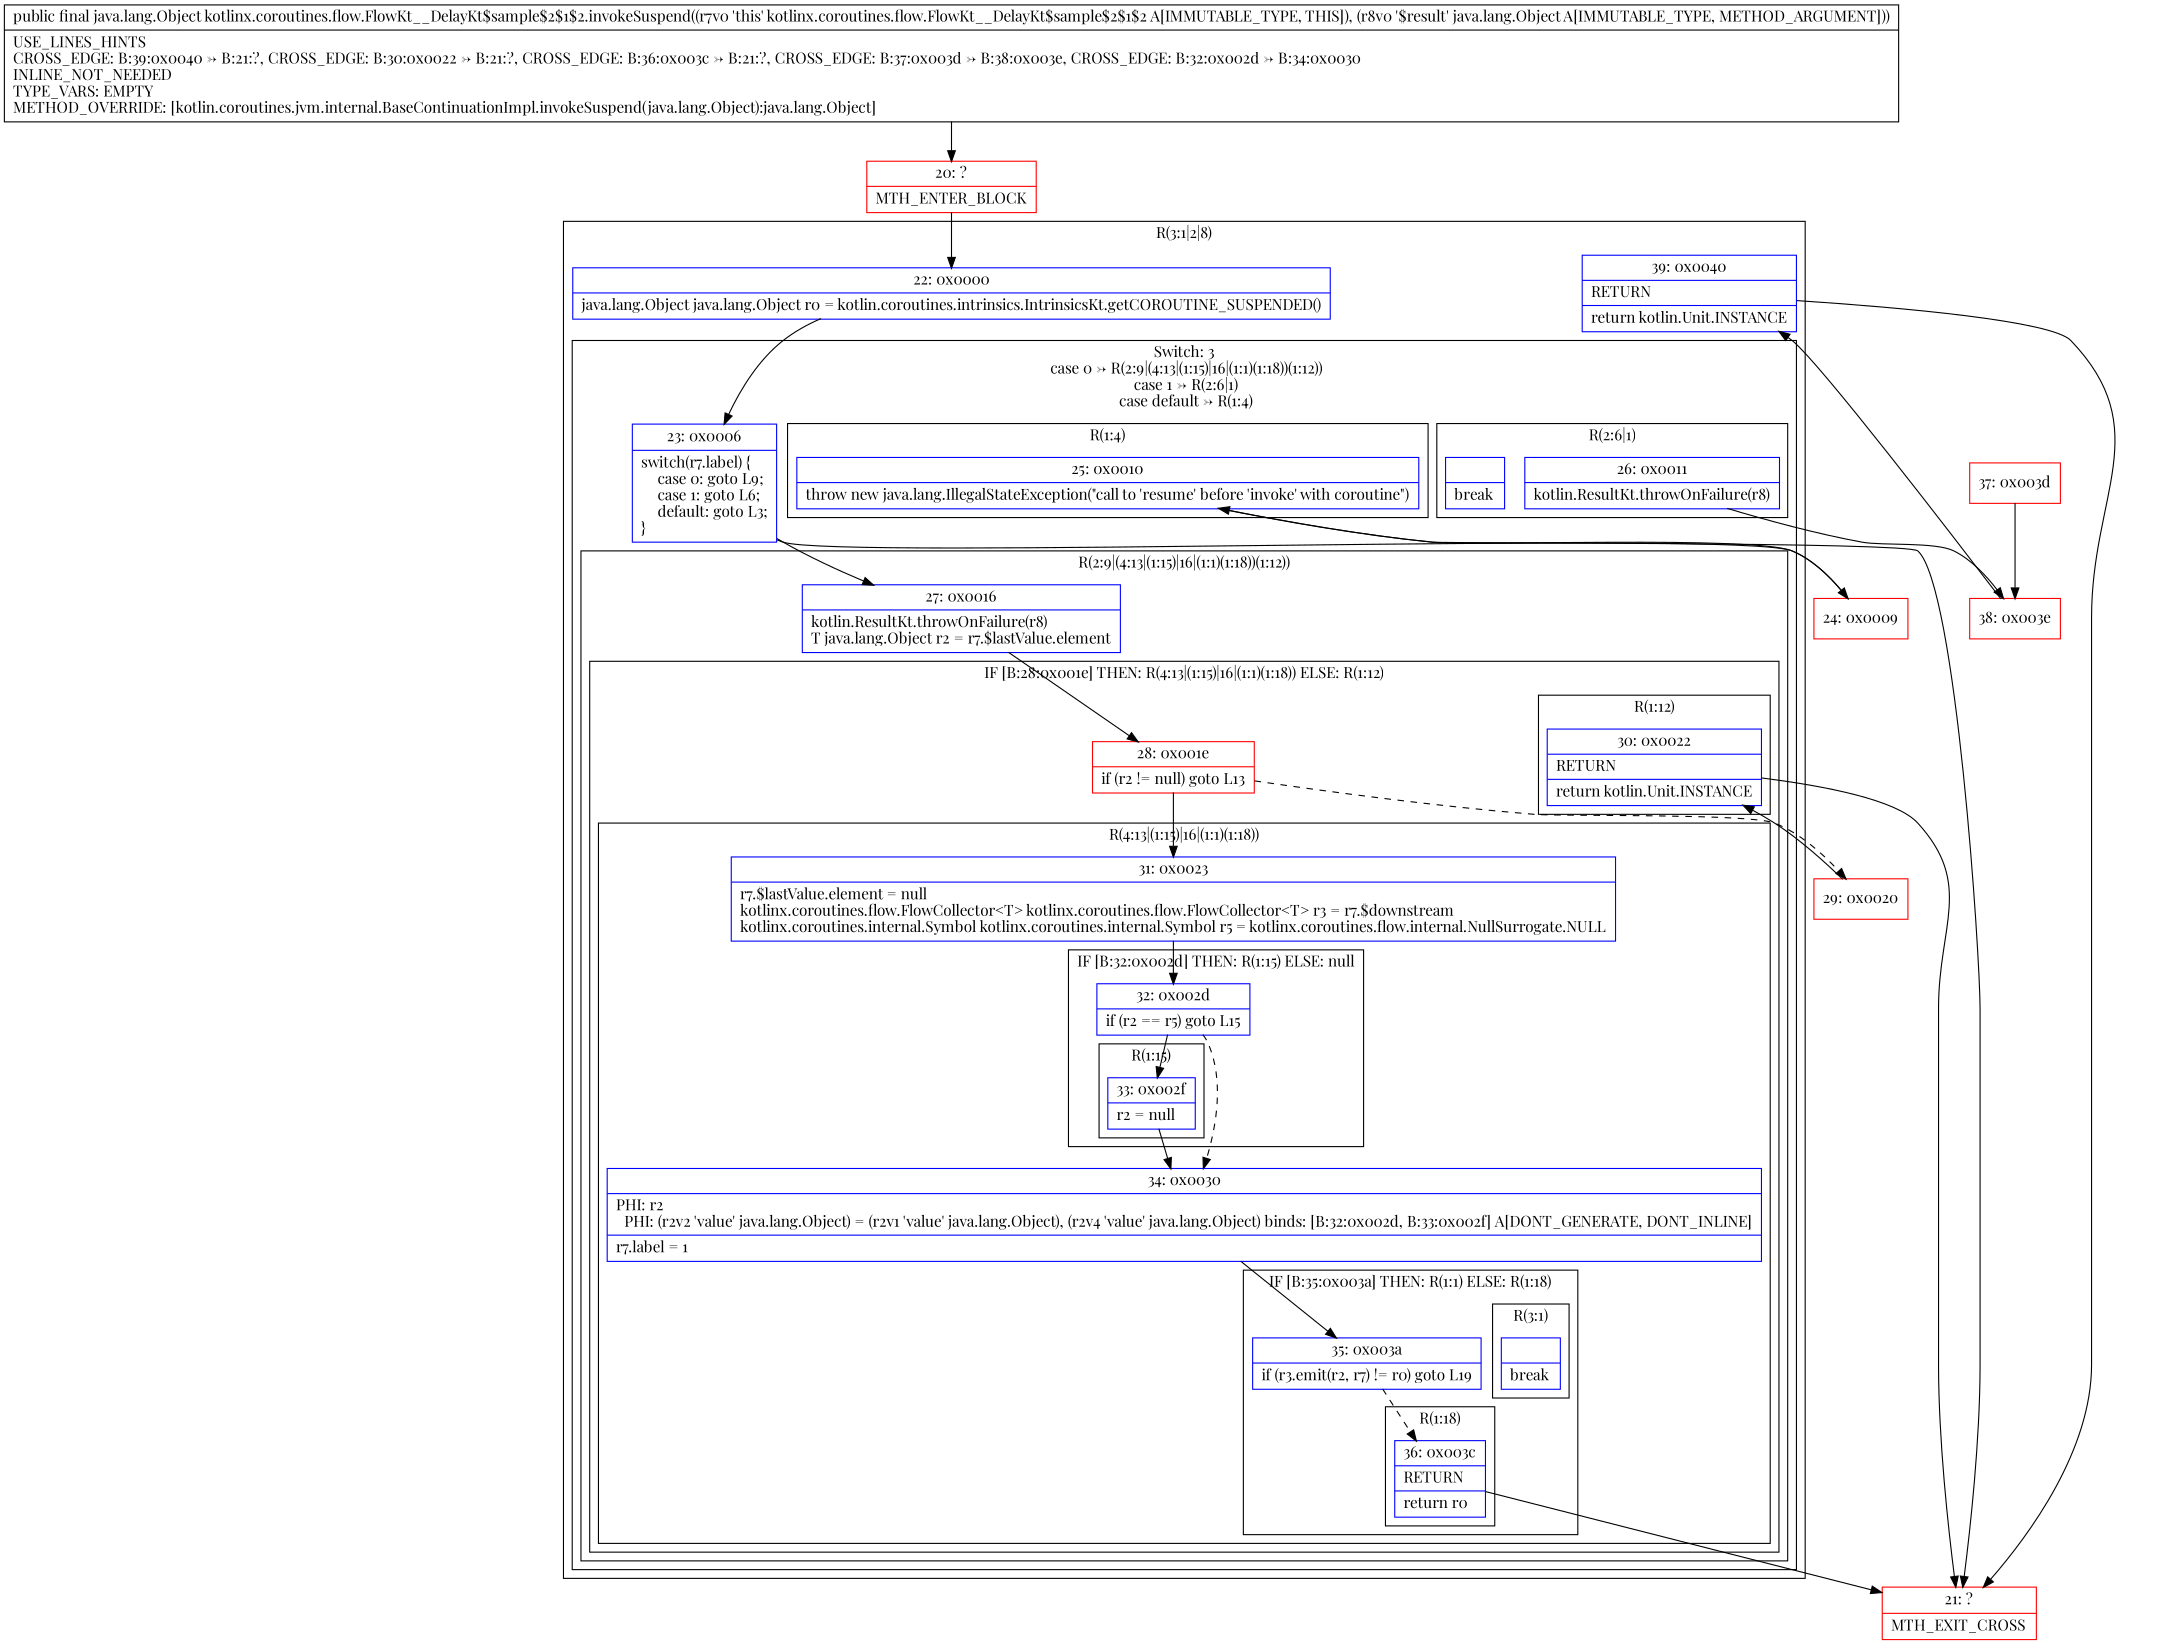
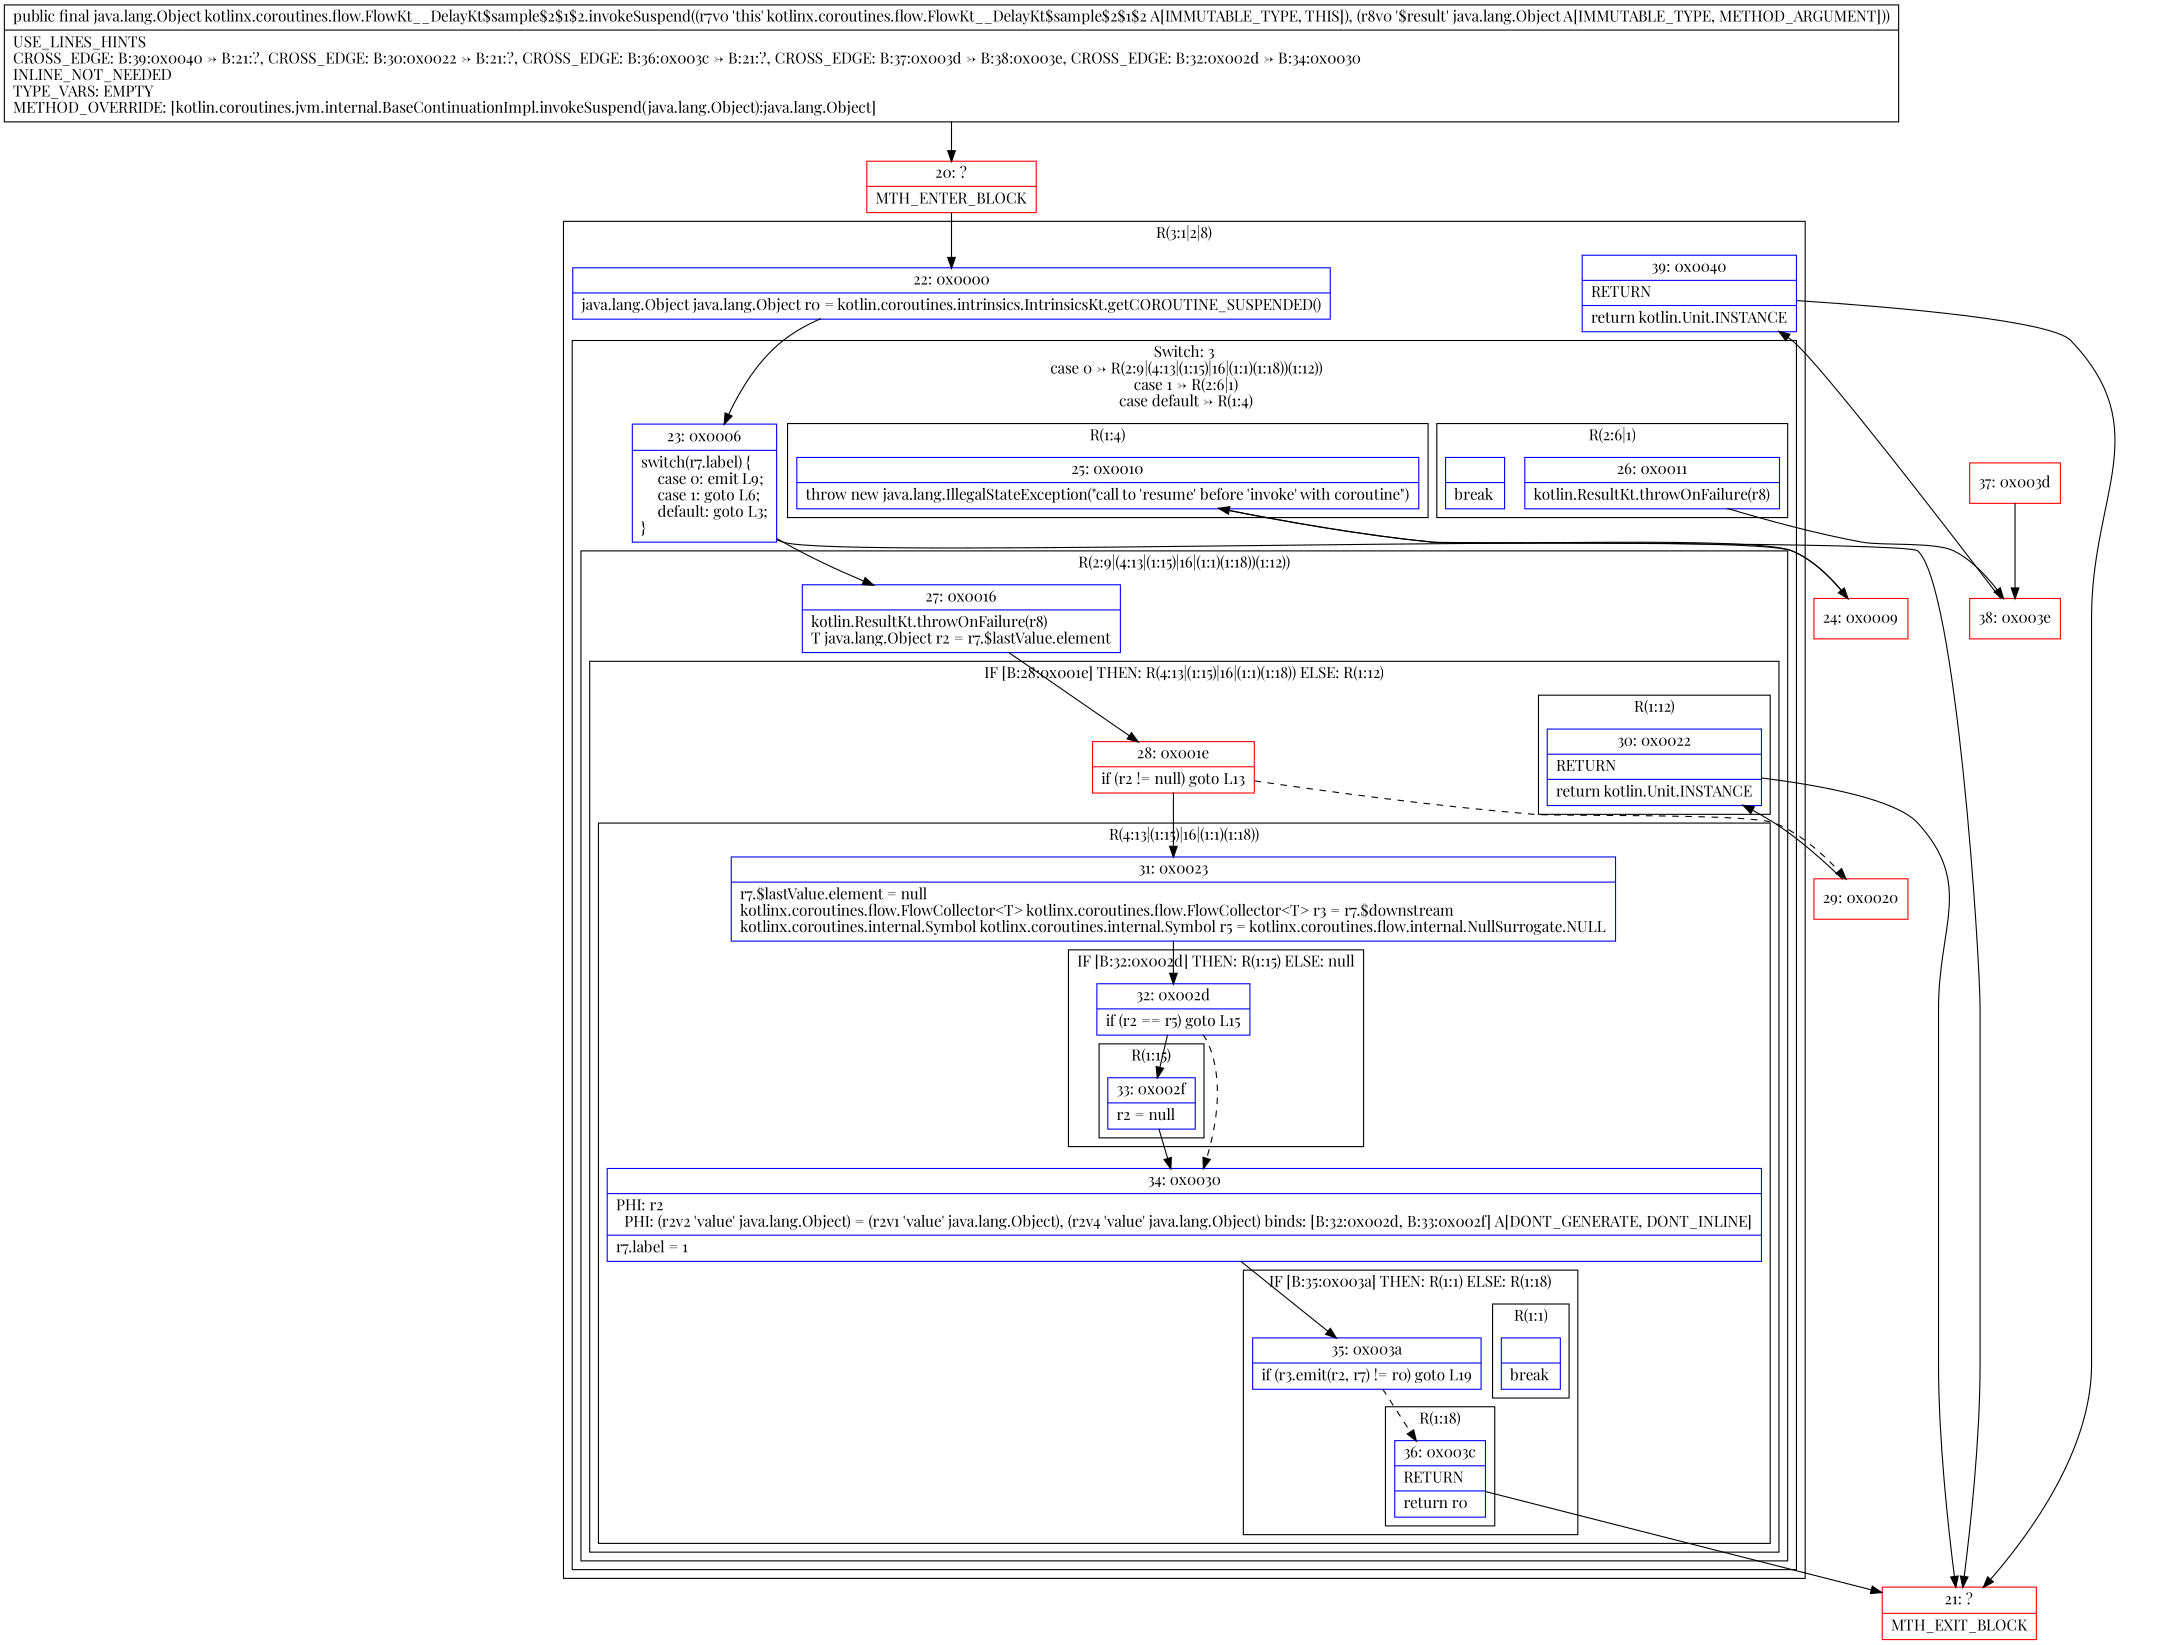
node "23: 0x0006": text "case 0: goto L9;" -> "case 0: emit L9;"
cluster "R(3:1)": label "R(3:1)" -> "R(1:1)"
node "21: ?": text "MTH_EXIT_CROSS" -> "MTH_EXIT_BLOCK"
